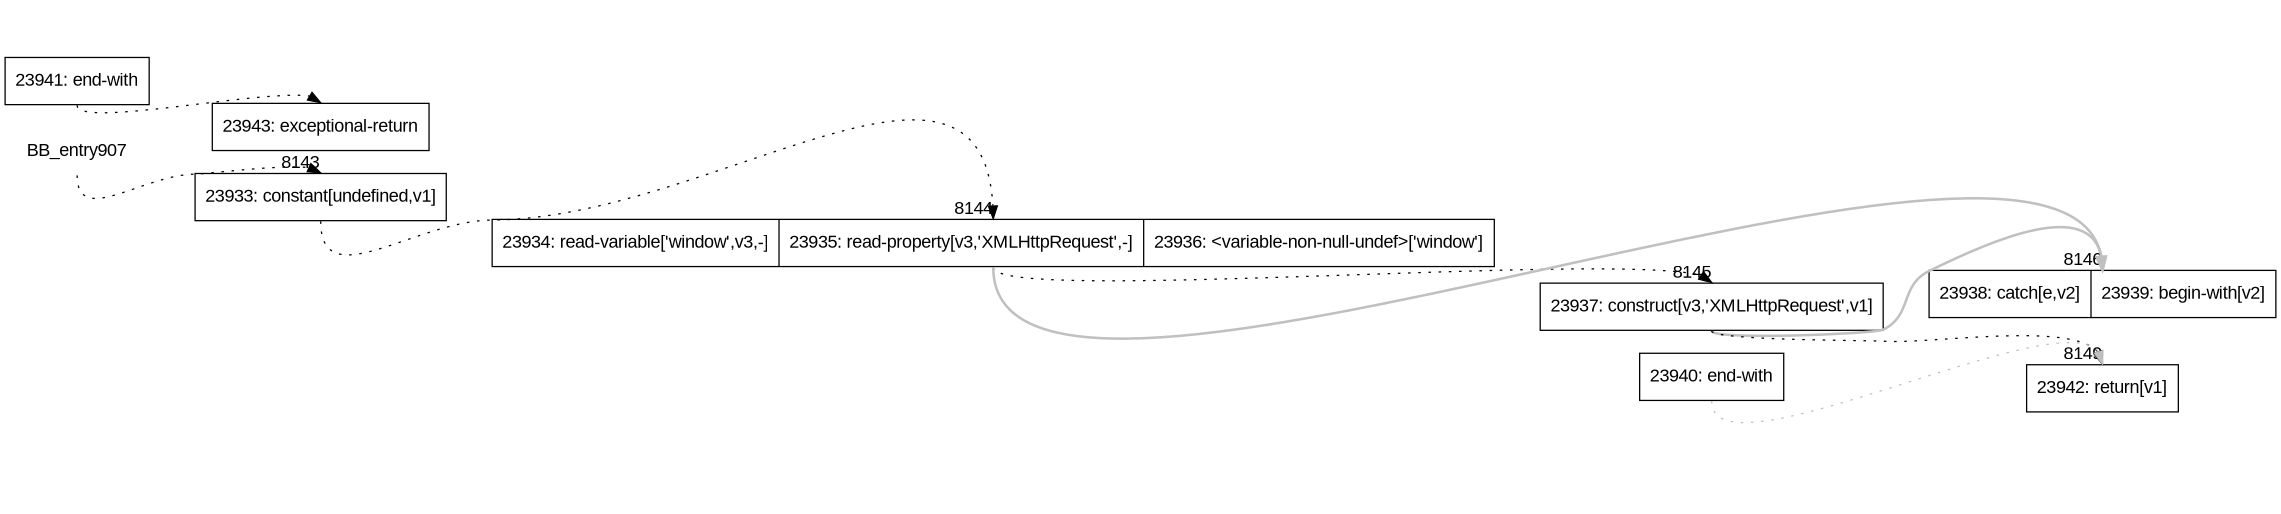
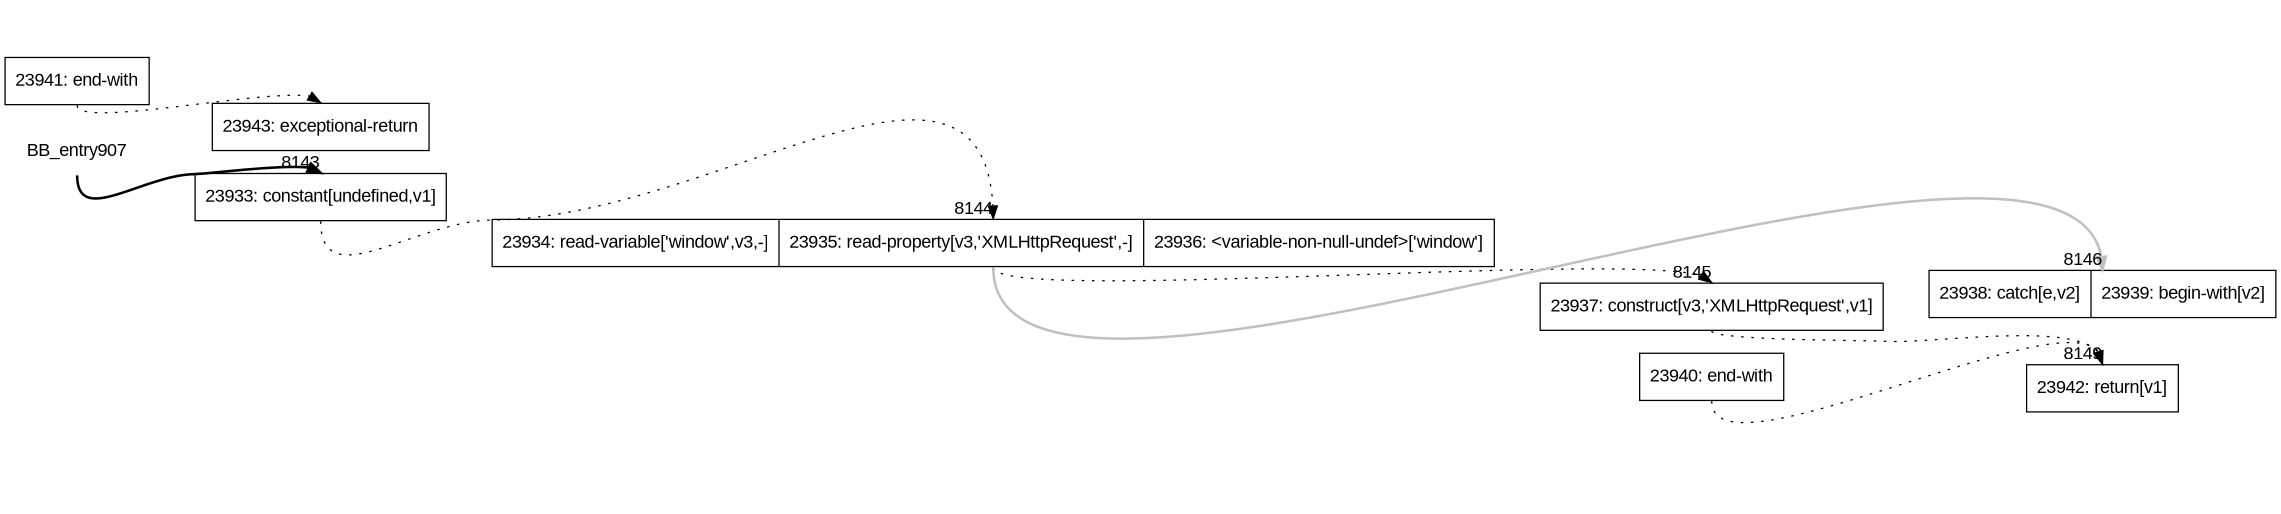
edge "BB_entry907" -> "23933: constant[undefined,v1]": style dotted -> bold
edge "23937: construct[v3,'XMLHttpRequest',v1]" -> "23938: catch[e,v2]": removed
edge "23940: end-with" -> "23942: return[v1]": color gray -> black
